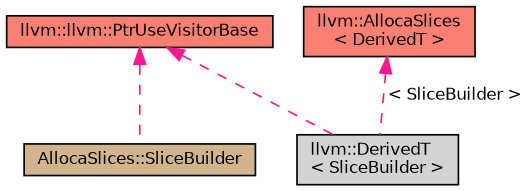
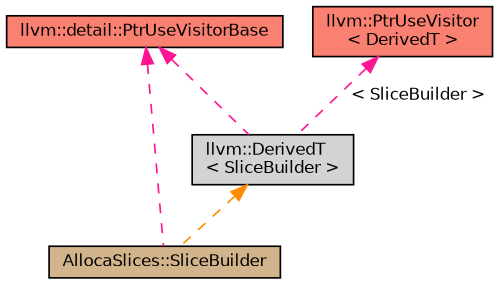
node "llvm::llvm::PtrUseVisitorBase": label "llvm::llvm::PtrUseVisitorBase" -> "llvm::detail::PtrUseVisitorBase"
node "llvm::AllocaSlices < DerivedT >": label "llvm::AllocaSlices < DerivedT >" -> "llvm::PtrUseVisitor < DerivedT >"
edge "AllocaSlices::SliceBuilder" -> "llvm::DerivedT < SliceBuilder >": added
